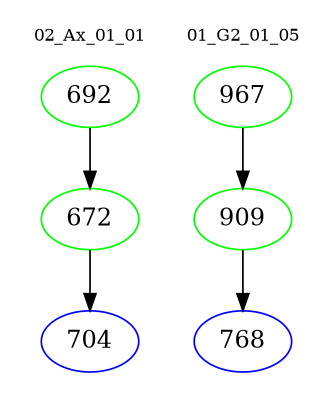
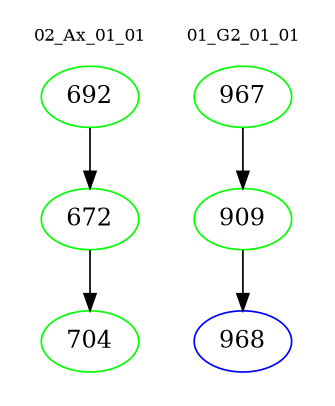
cluster "01_G2_01_05": label "01_G2_01_05" -> "01_G2_01_01"
node "704": color blue -> green
node "768": label "768" -> "968"
